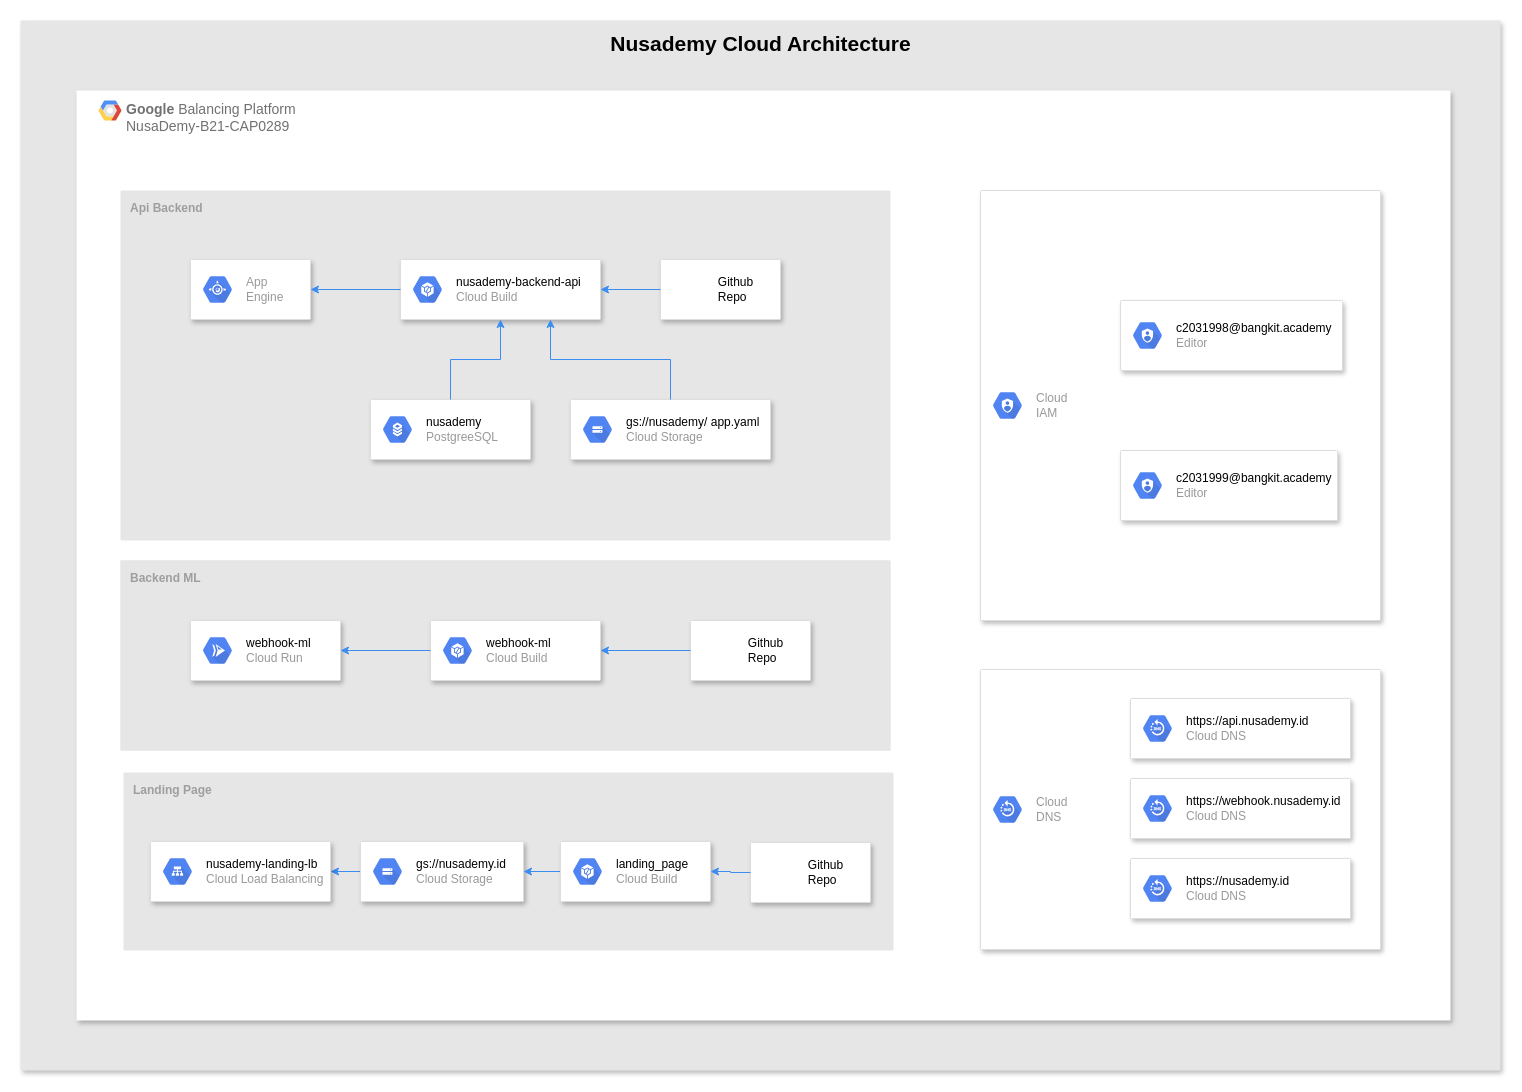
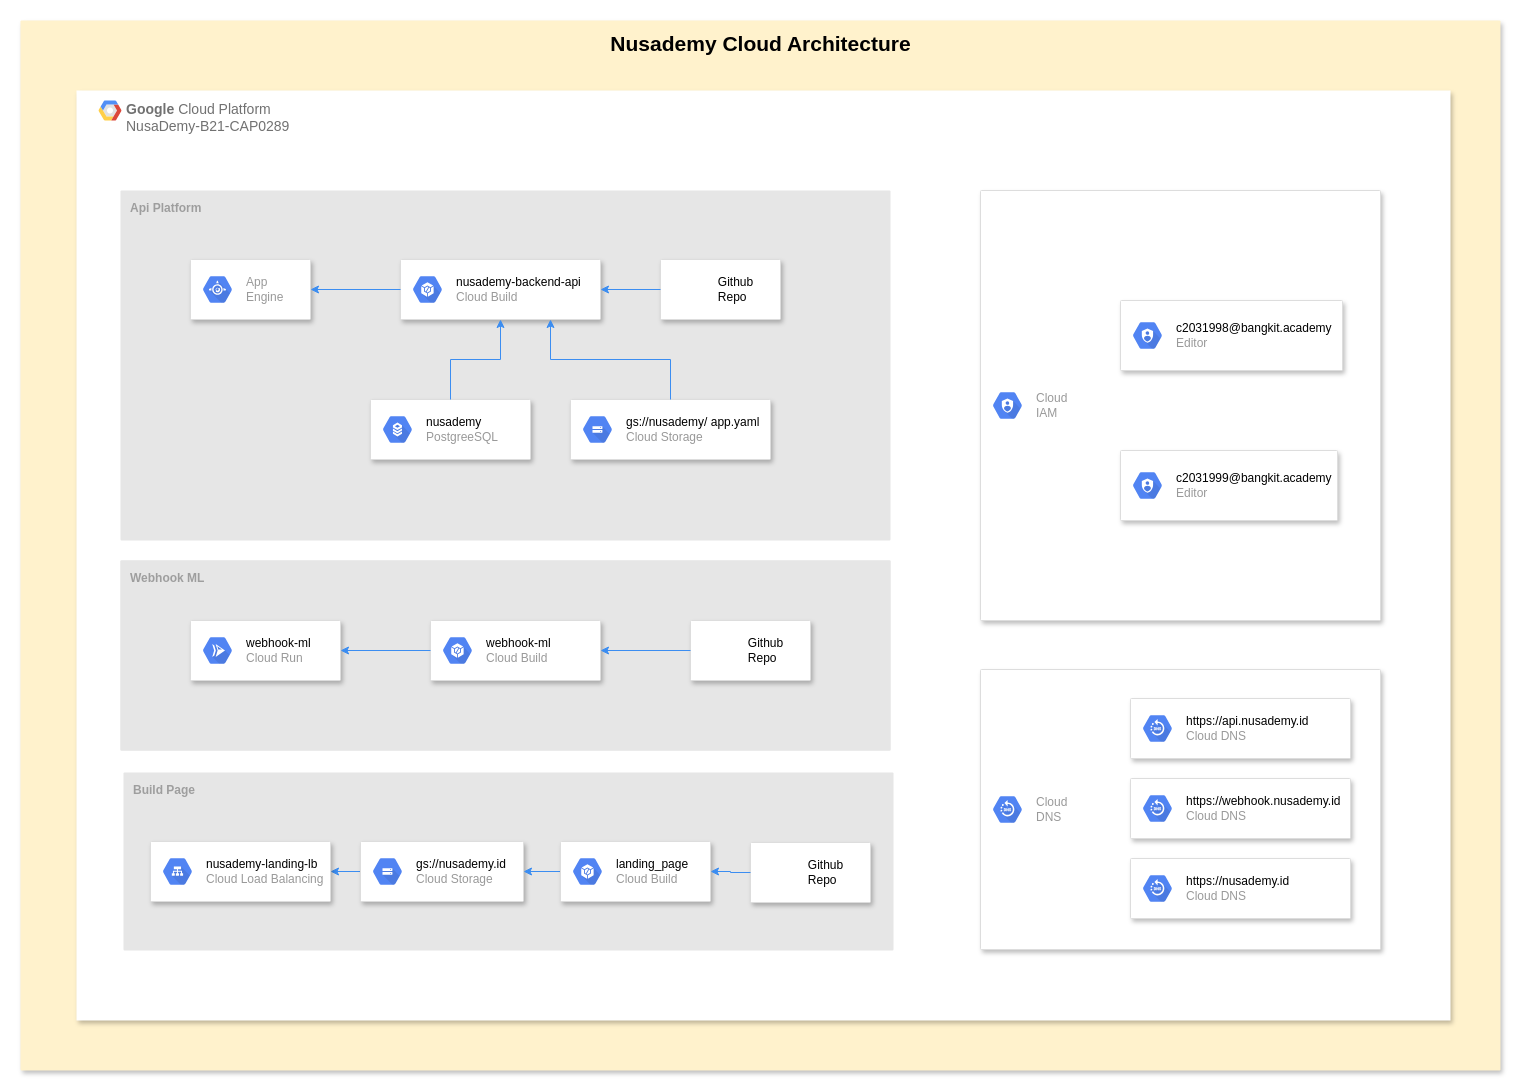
node "Nusademy Cloud Architecture": fillcolor #e6e6e6 -> #fff2cc
node "Google Balancing Platform NusaDemy-B21-CAP0289": label "Google Balancing Platform NusaDemy-B21-CAP0289" -> "Google Cloud Platform NusaDemy-B21-CAP0289"
node "Api Backend": label "Api Backend" -> "Api Platform"
node "Backend ML": label "Backend ML" -> "Webhook ML"
node "Landing Page": label "Landing Page" -> "Build Page"
